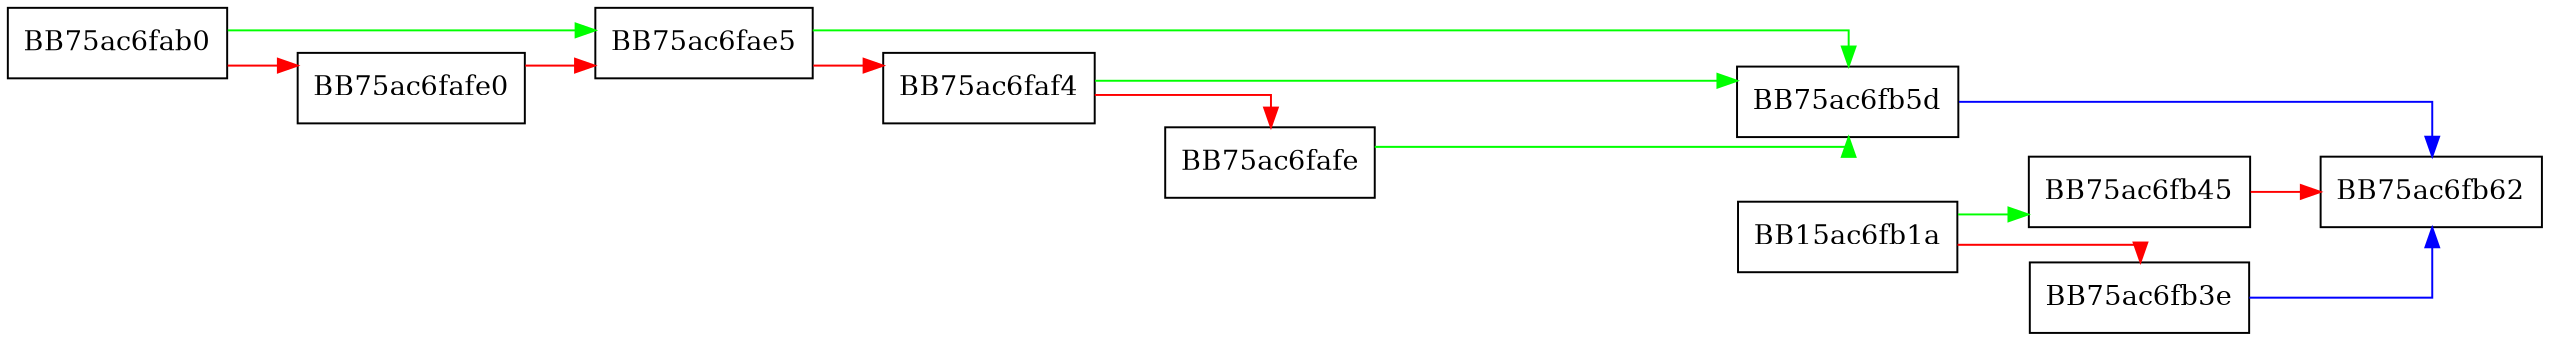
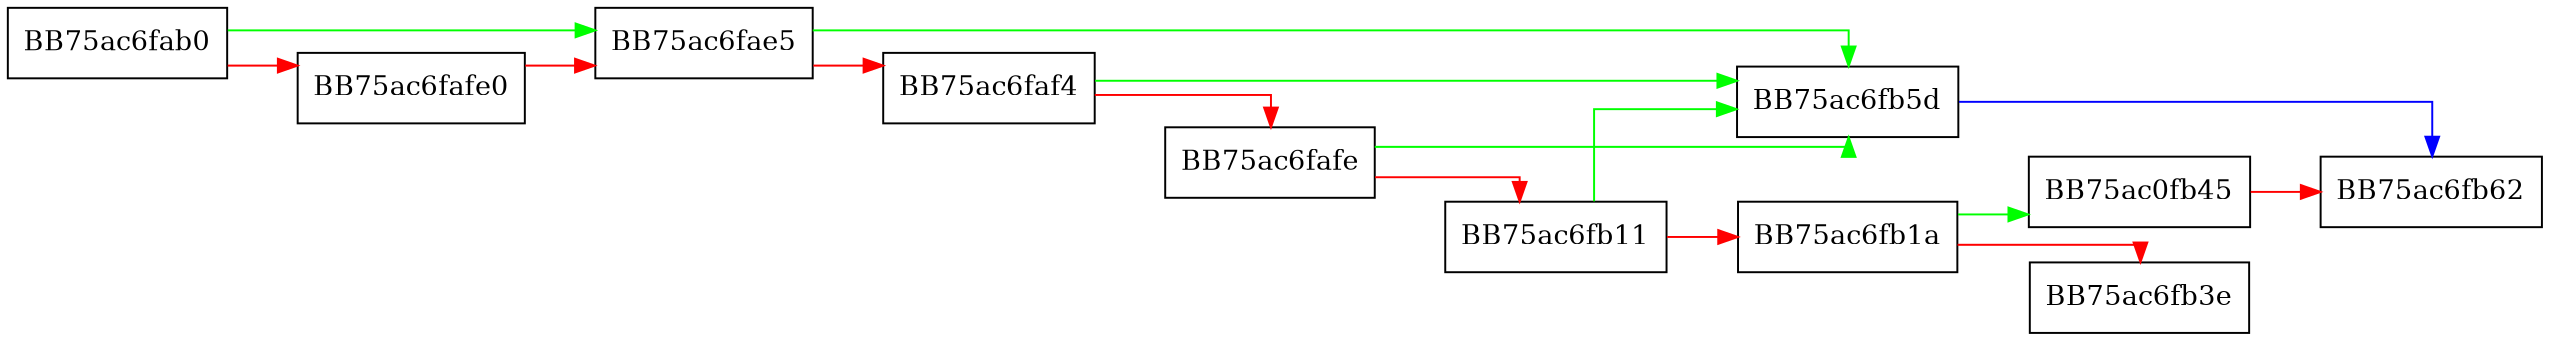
node "BB75ac6fb45": label "BB75ac6fb45" -> "BB75ac0fb45"
node "BB75ac6fb11": added
node "BB15ac6fb1a": label "BB15ac6fb1a" -> "BB75ac6fb1a"
edge "BB75ac6fb3e" -> "BB75ac6fb62": removed
